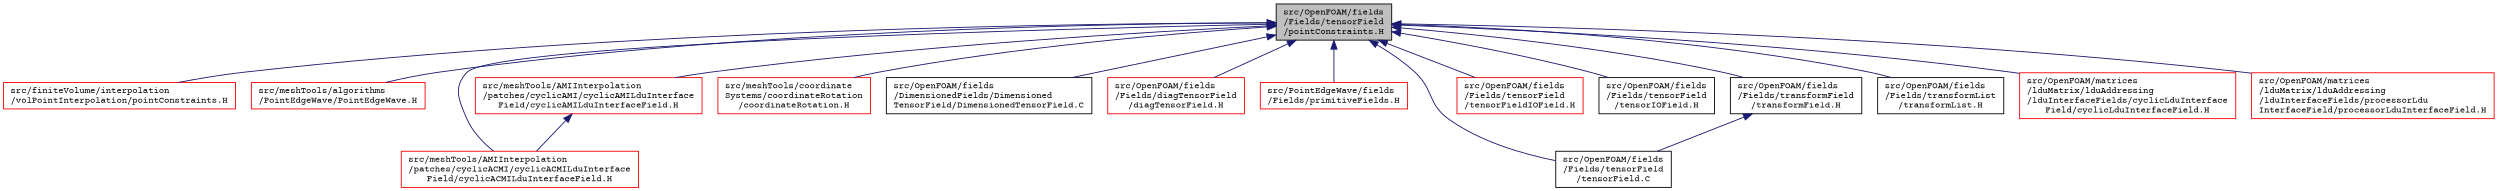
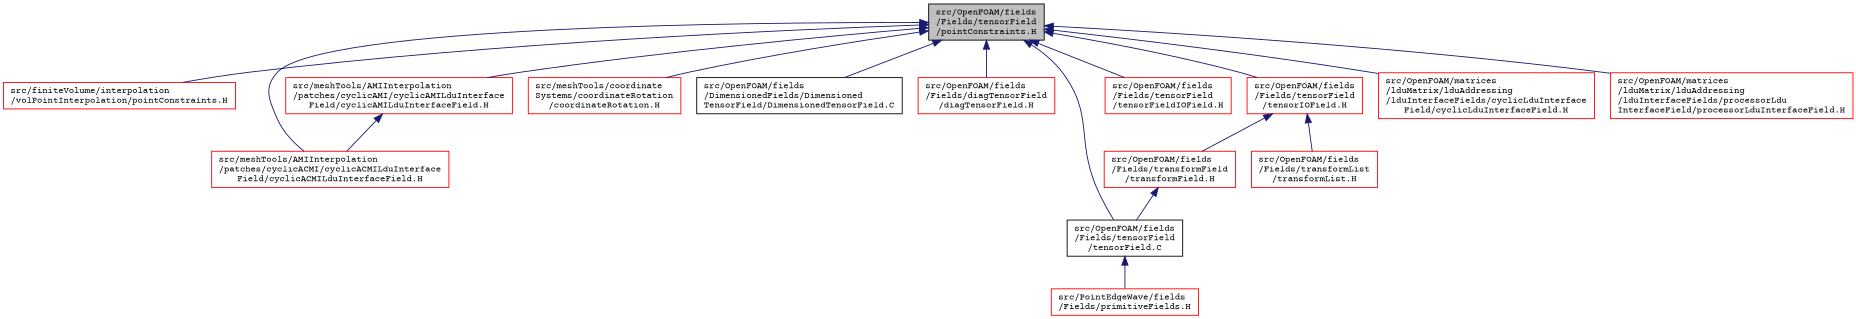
edge "src/OpenFOAM/fields /Fields/transformField /transformField.H" -> "src/OpenFOAM/fields /Fields/tensorField /pointConstraints.H": now "src/OpenFOAM/fields /Fields/transformField /transformField.H" -> "src/OpenFOAM/fields /Fields/tensorField /tensorIOField.H"
edge "src/OpenFOAM/fields /Fields/transformList /transformList.H" -> "src/OpenFOAM/fields /Fields/tensorField /pointConstraints.H": now "src/OpenFOAM/fields /Fields/transformList /transformList.H" -> "src/OpenFOAM/fields /Fields/tensorField /tensorIOField.H"
edge "src/PointEdgeWave/fields /Fields/primitiveFields.H" -> "src/OpenFOAM/fields /Fields/tensorField /pointConstraints.H": now "src/PointEdgeWave/fields /Fields/primitiveFields.H" -> "src/OpenFOAM/fields /Fields/tensorField /tensorField.C"
node "src/meshTools/algorithms /PointEdgeWave/PointEdgeWave.H": removed
node "src/OpenFOAM/fields /Fields/tensorField /tensorIOField.H": color black -> red
node "src/OpenFOAM/fields /Fields/transformField /transformField.H": color black -> red
node "src/OpenFOAM/fields /Fields/transformList /transformList.H": color black -> red
